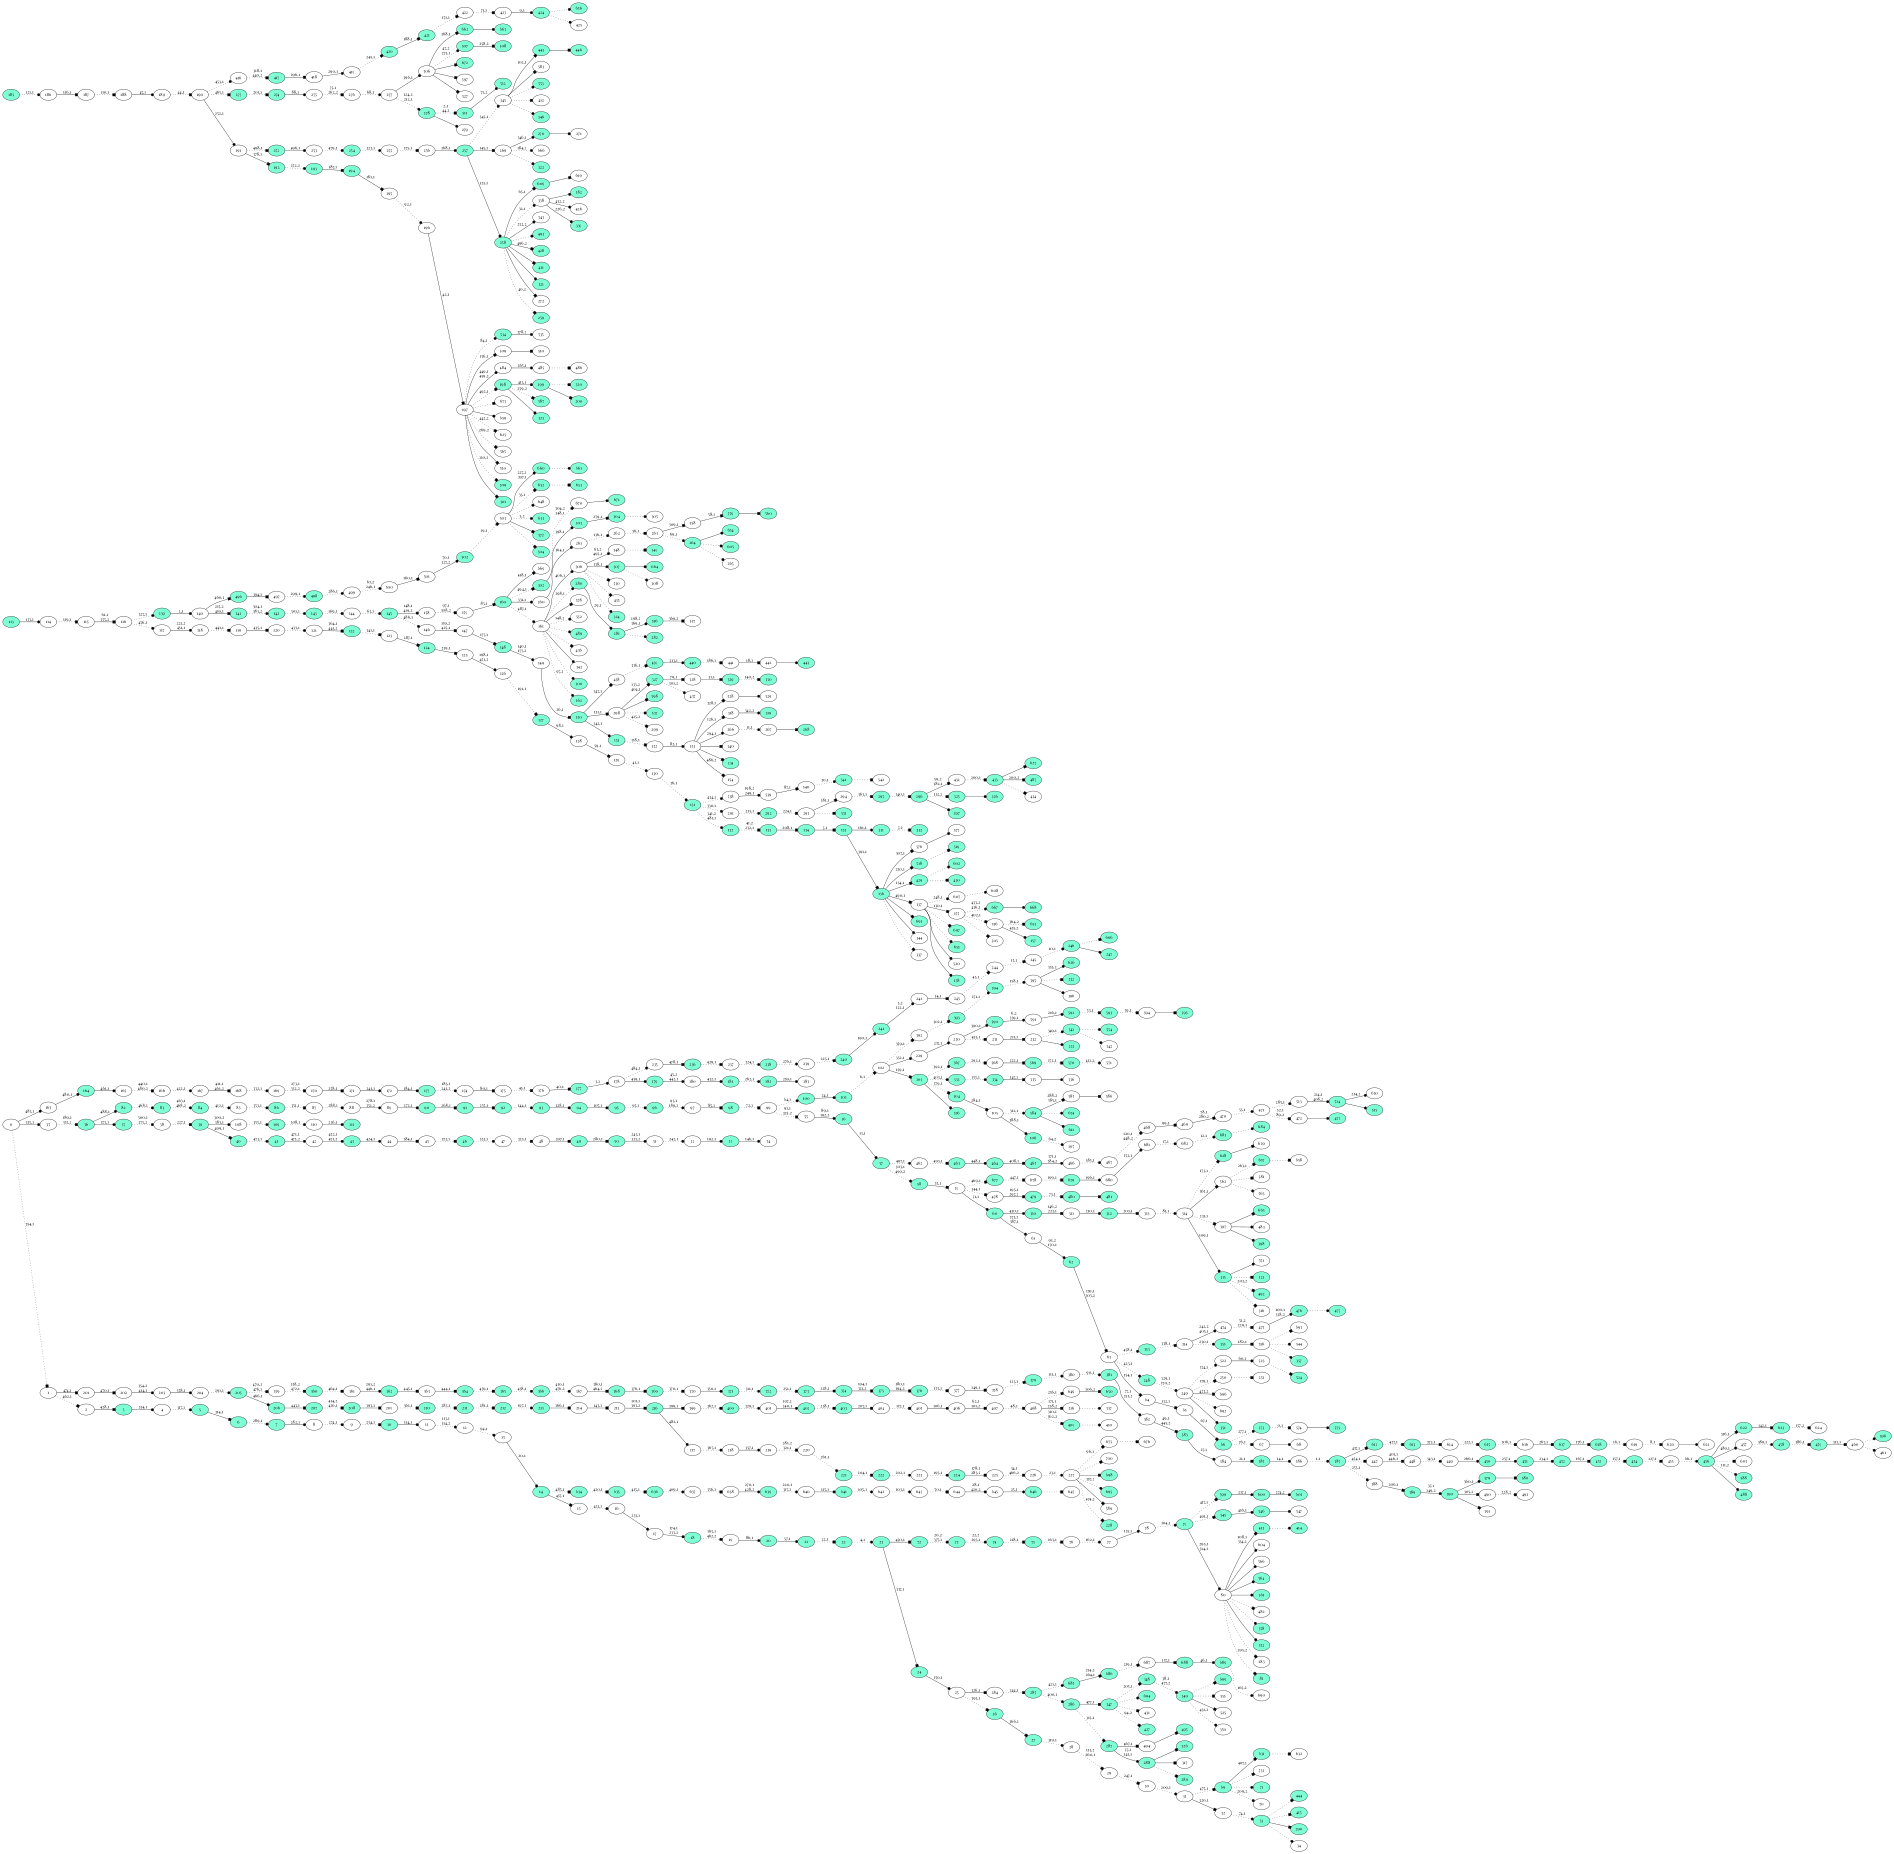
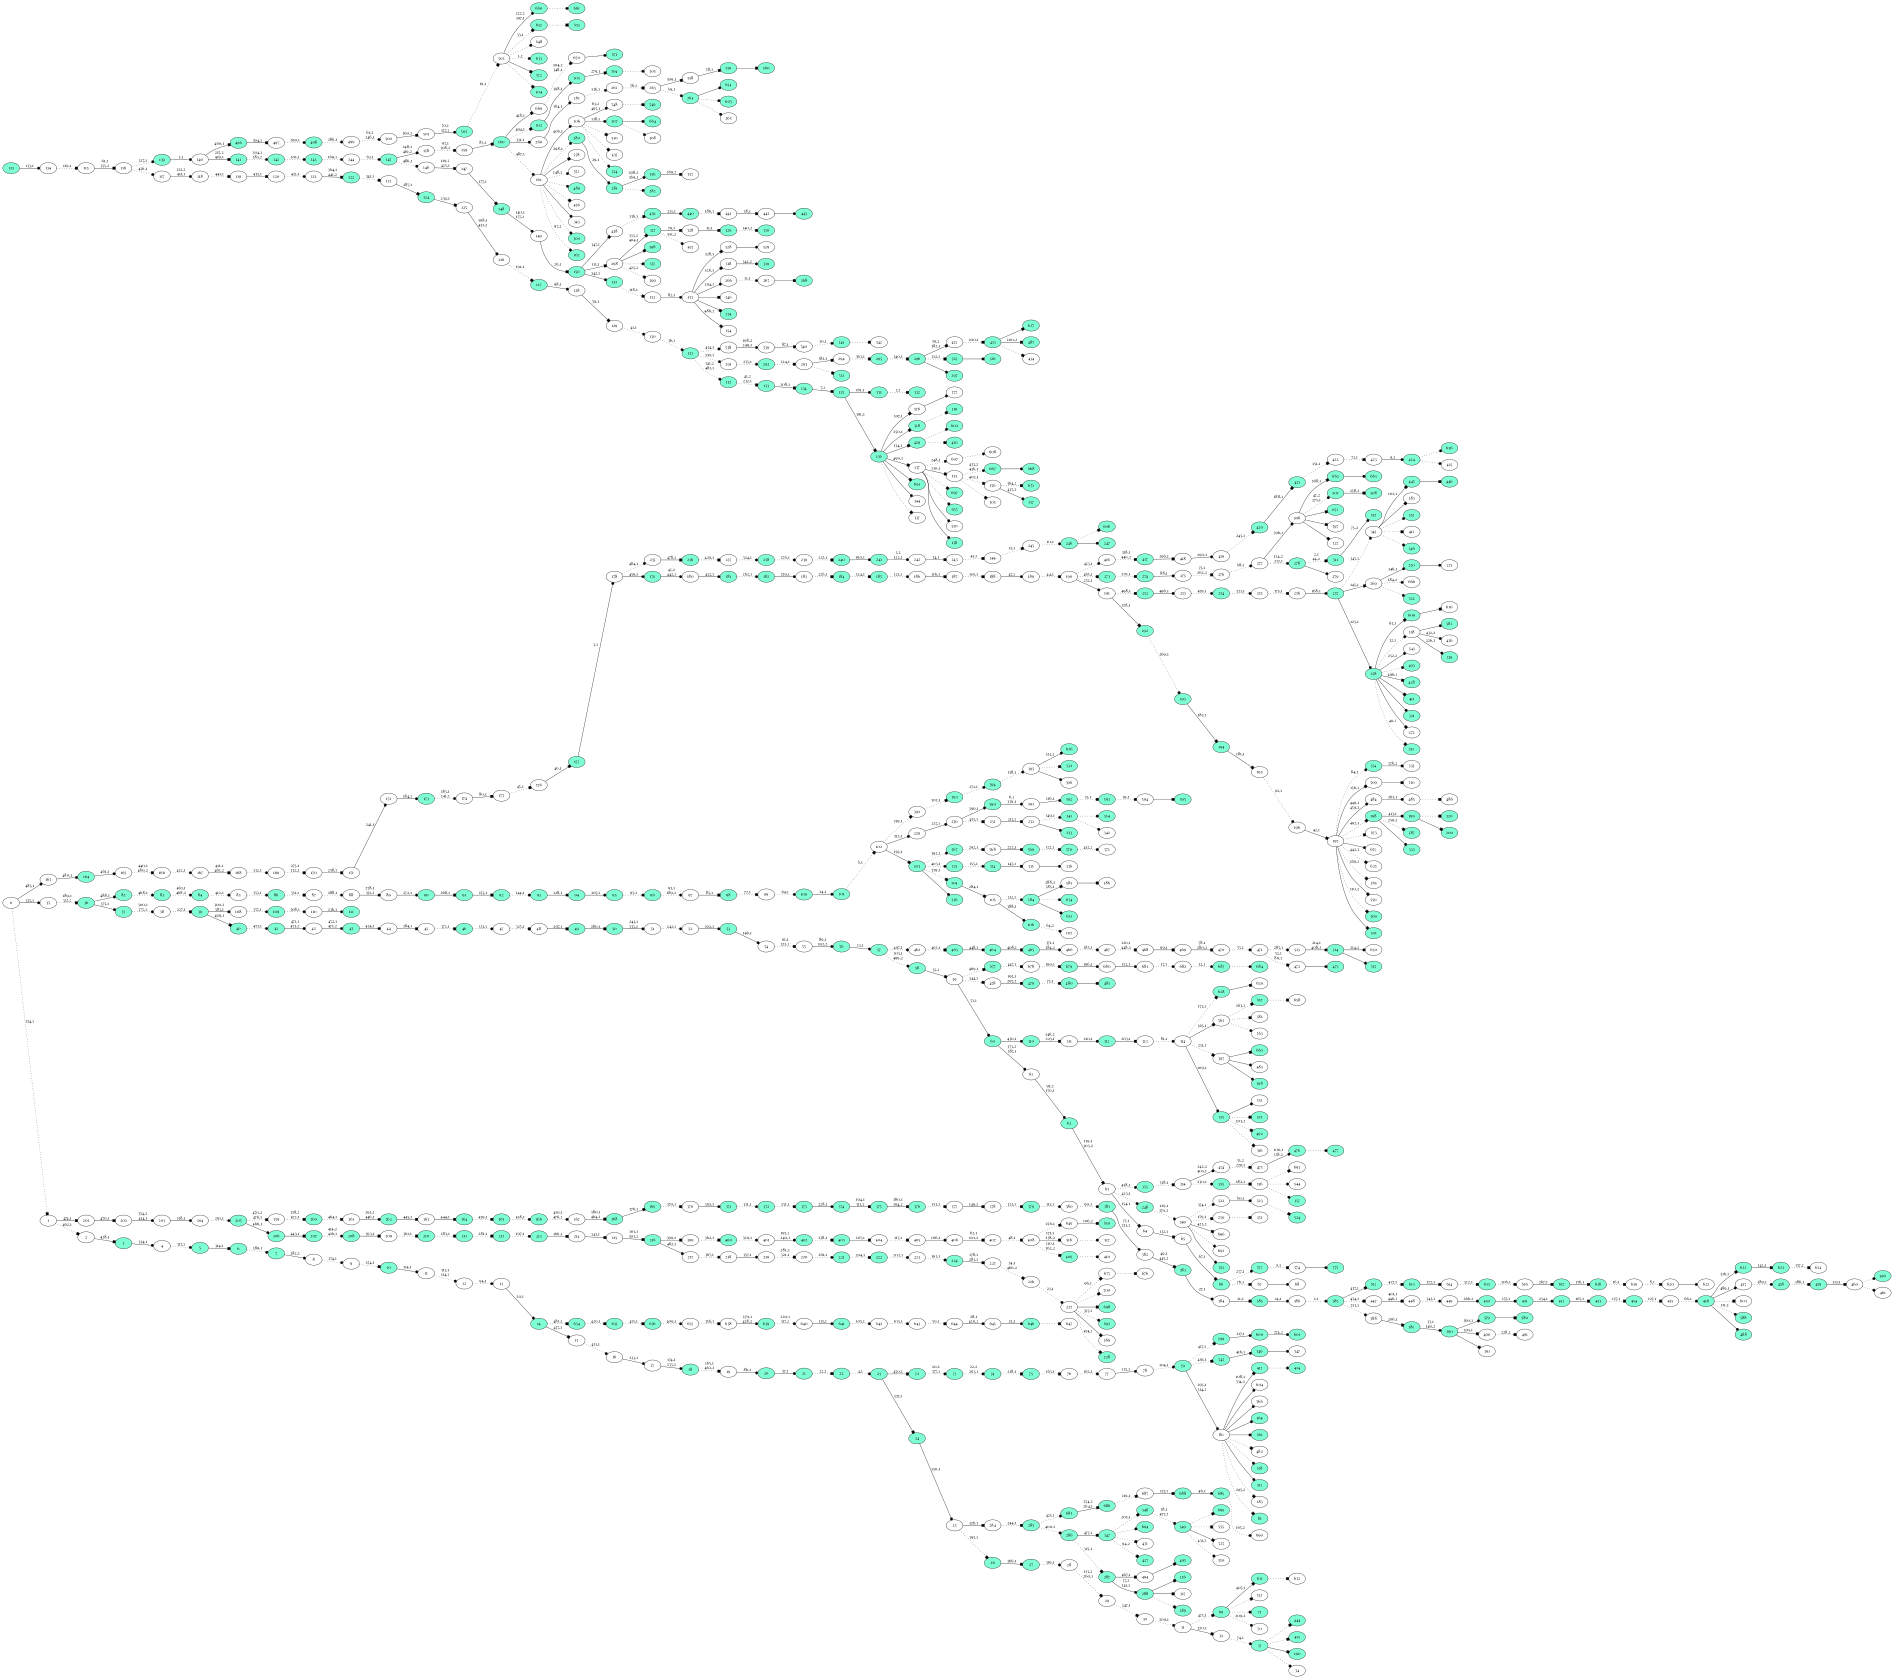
edge "192" -> "193": label "252,2" -> "269,1"
node "184": added
edge "99" -> "55": now "54" -> "55"
edge "207" -> "208": arrowhead box -> dot
